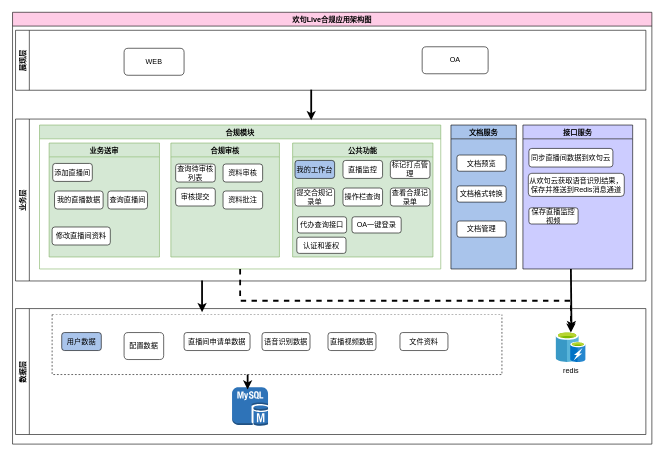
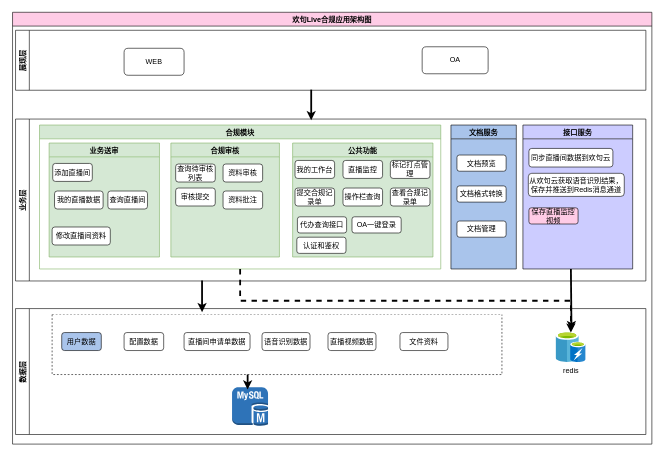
node "我的工作台": fillcolor #a9c4eb -> #ffffff
node "保存直播监控视频": fillcolor #ffffff -> #ffcce6
node "配置数据": size 40x27 -> 40x18
